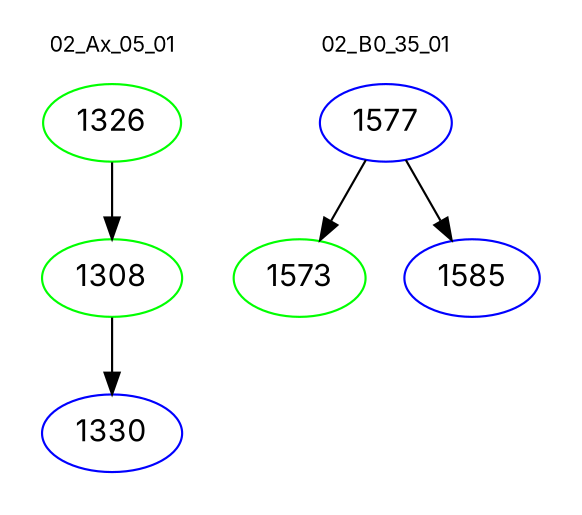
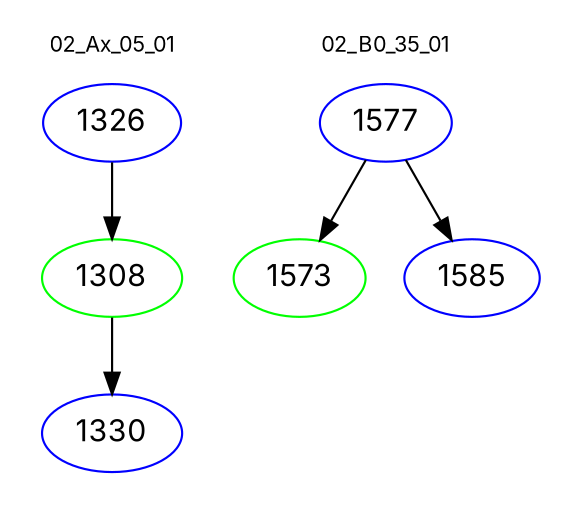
node "1326": color green -> blue
